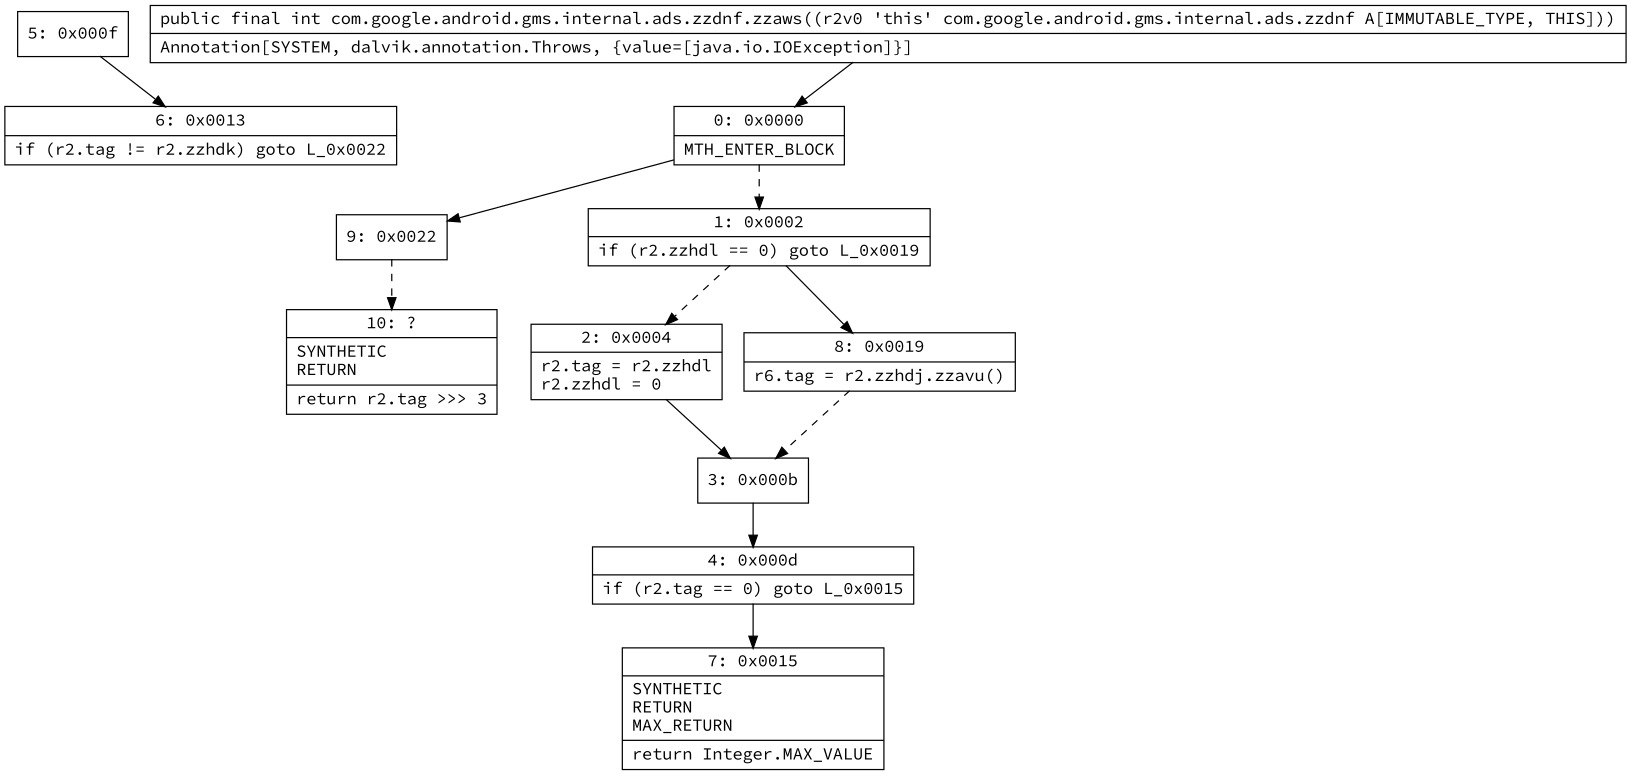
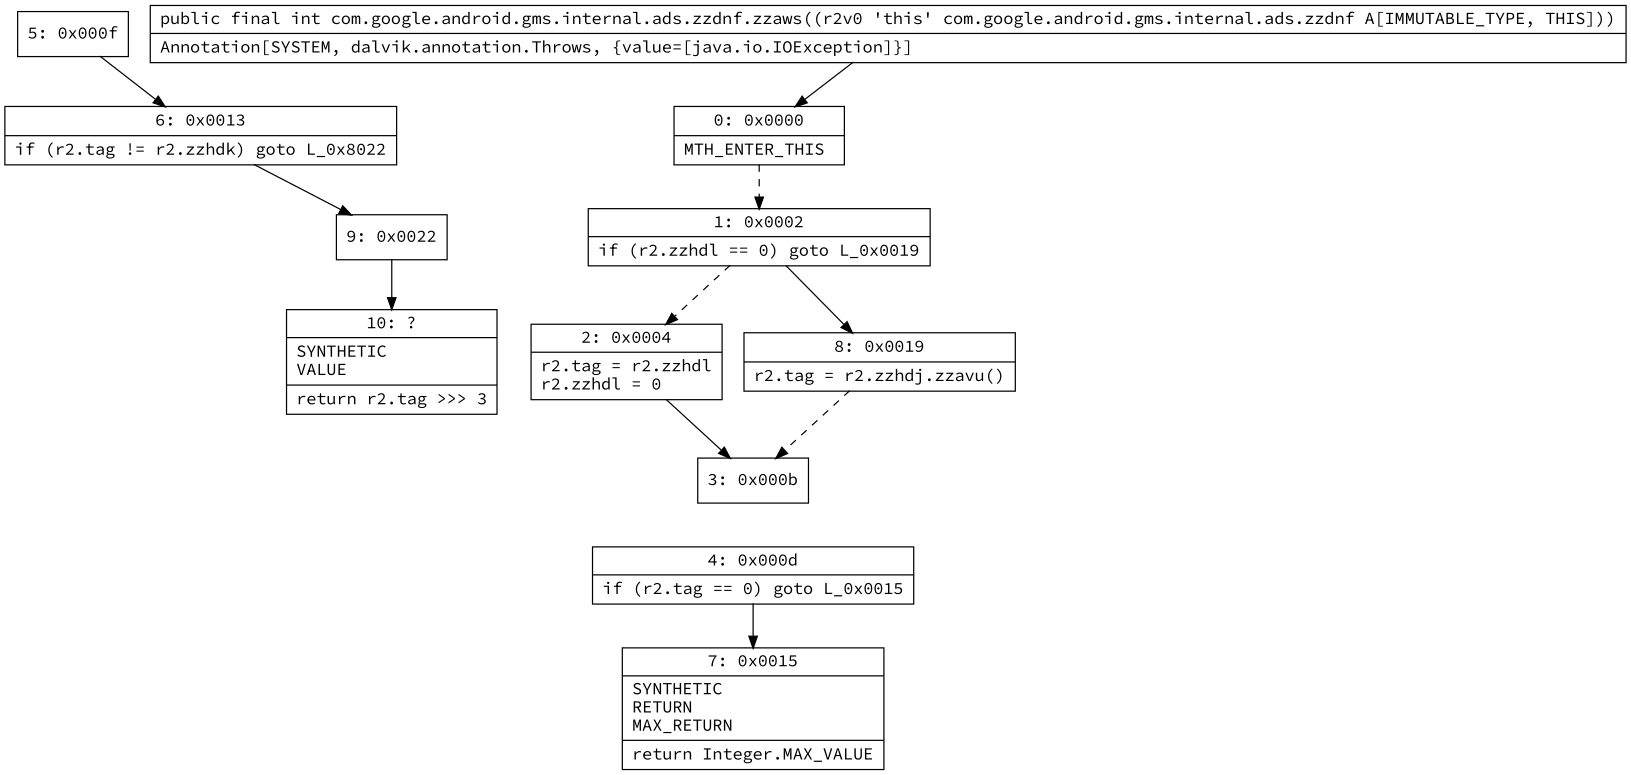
node "6: 0x0013": text "if (r2.tag != r2.zzhdk) goto L_0x0022" -> "if (r2.tag != r2.zzhdk) goto L_0x8022"
node "0: 0x0000": text "MTH_ENTER_BLOCK" -> "MTH_ENTER_THIS"
edge "0: 0x0000" -> "9: 0x0022": now "6: 0x0013" -> "9: 0x0022"
edge "9: 0x0022" -> "10: ?": style dashed -> solid
node "10: ?": text "RETURN" -> "VALUE"
node "8: 0x0019": text "r6.tag = r2.zzhdj.zzavu()" -> "r2.tag = r2.zzhdj.zzavu()"
edge "3: 0x000b" -> "4: 0x000d": removed
